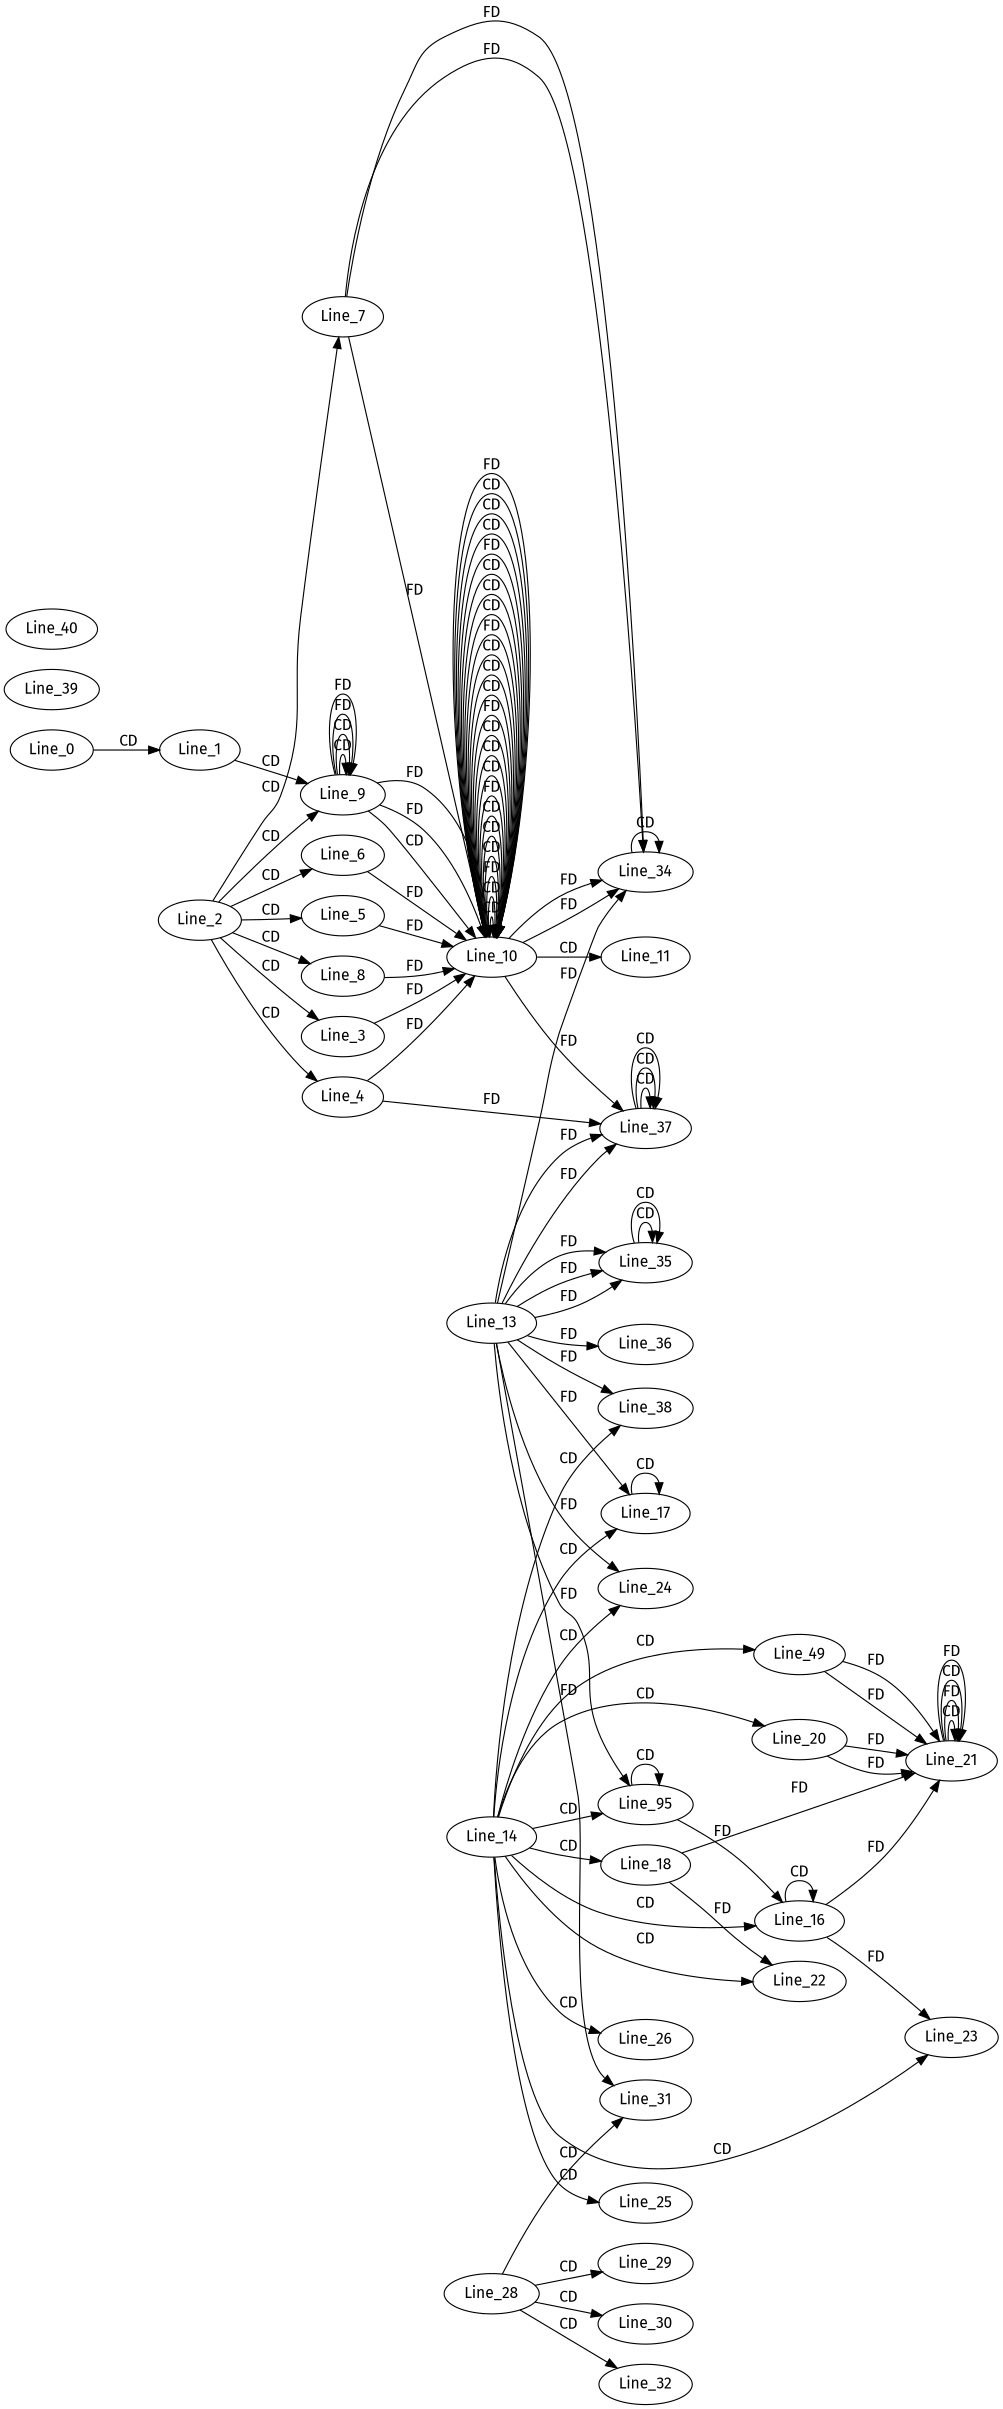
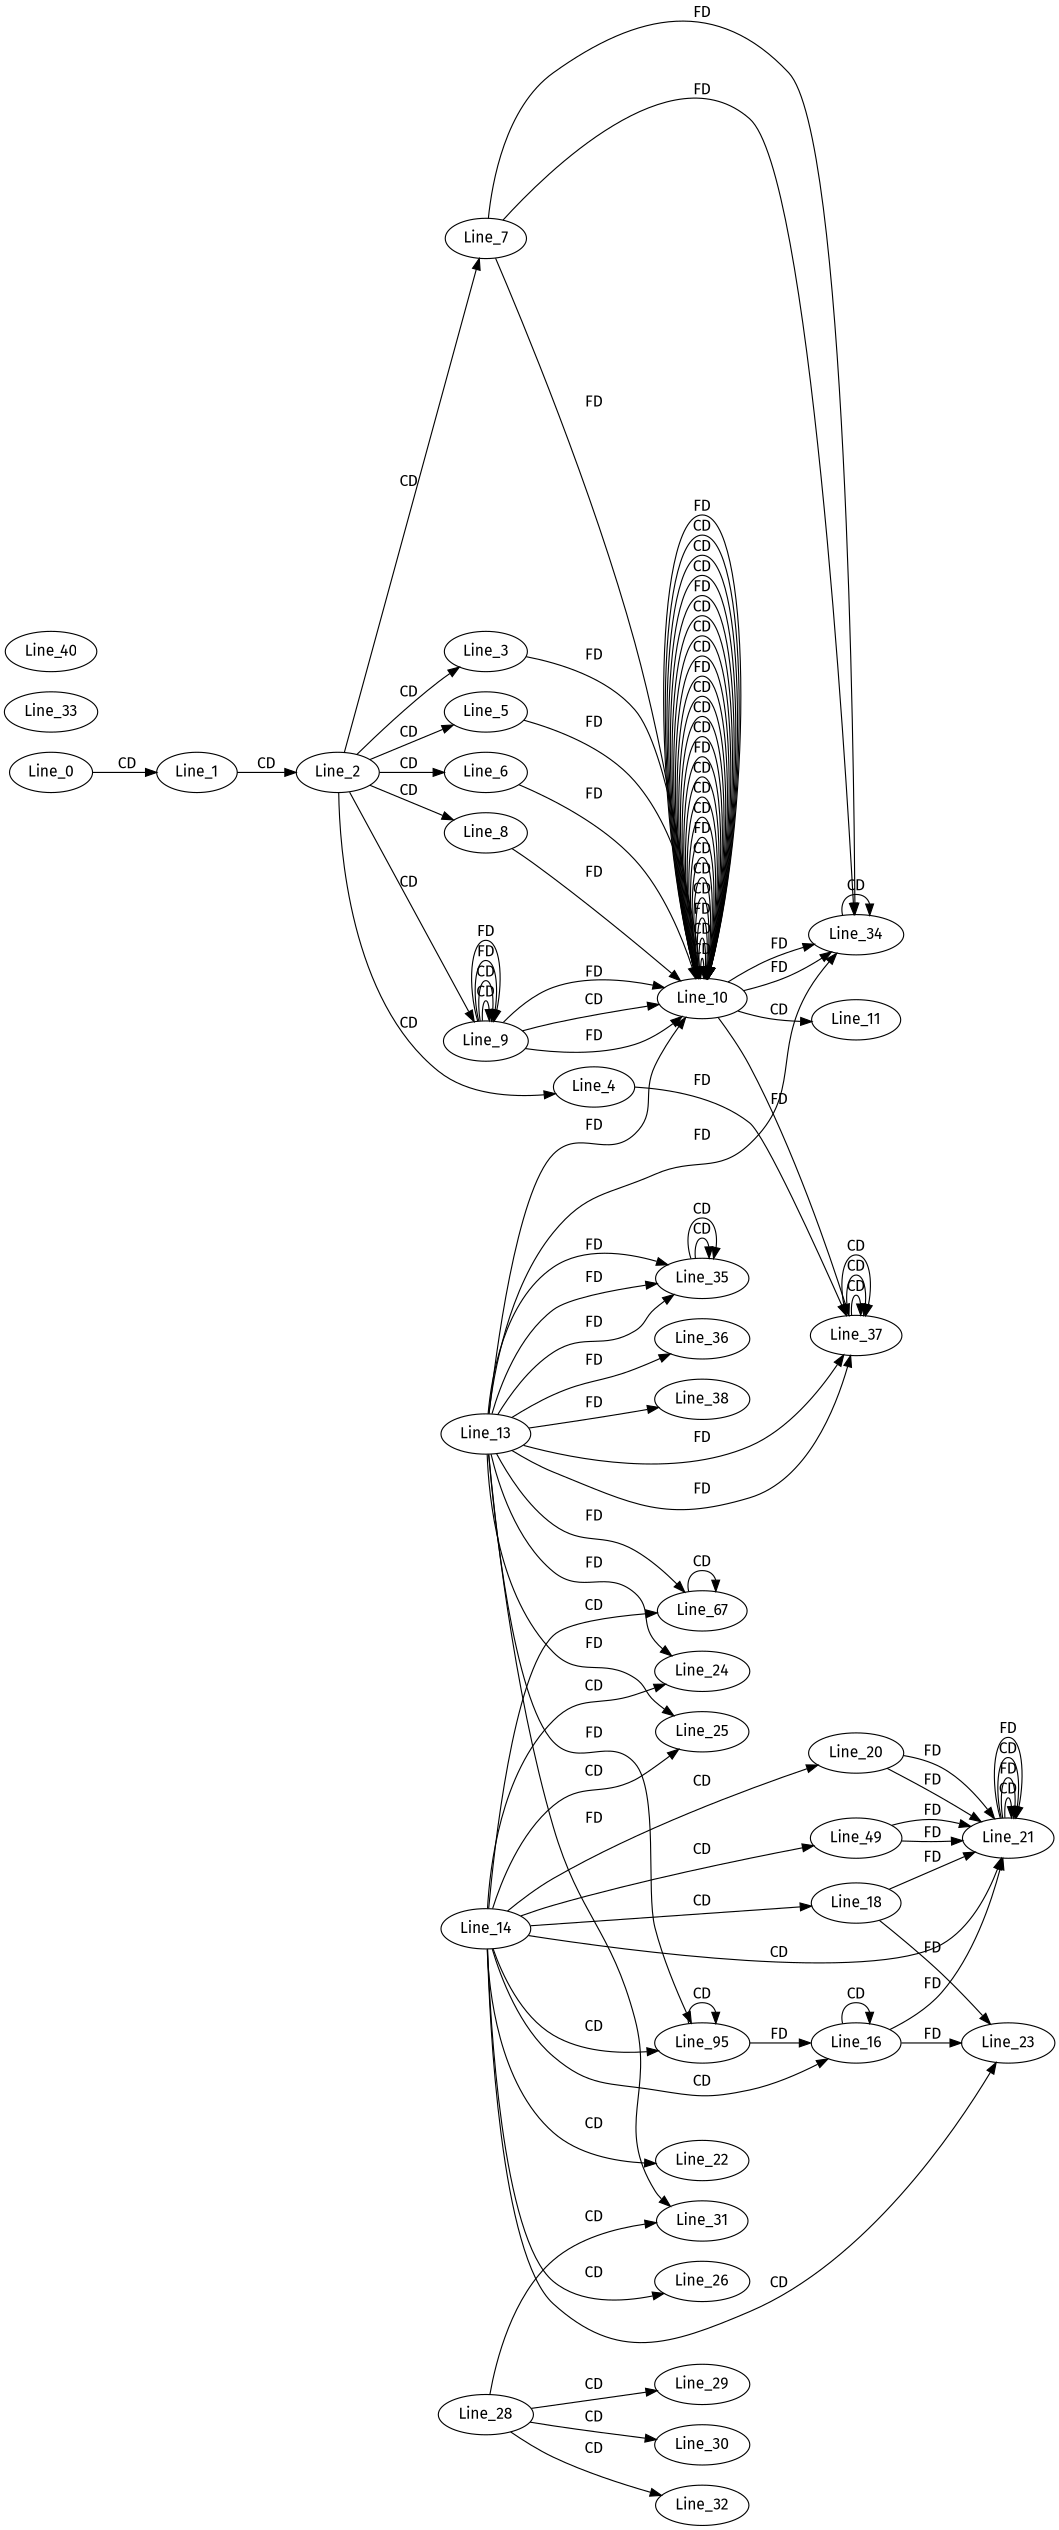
node "Line_39": label "Line_39" -> "Line_33"
edge "Line_1" -> "Line_9": now "Line_1" -> "Line_2"
edge "Line_4" -> "Line_10": now "Line_13" -> "Line_10"
node "Line_17": label "Line_17" -> "Line_67"
edge "Line_14" -> "Line_38": now "Line_14" -> "Line_21"
edge "Line_13" -> "Line_25": added, label "FD"
edge "Line_18" -> "Line_22": now "Line_18" -> "Line_23"
